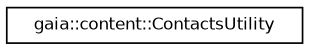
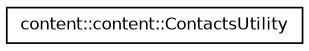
node "gaia::content::ContactsUtility": label "gaia::content::ContactsUtility" -> "content::content::ContactsUtility"
